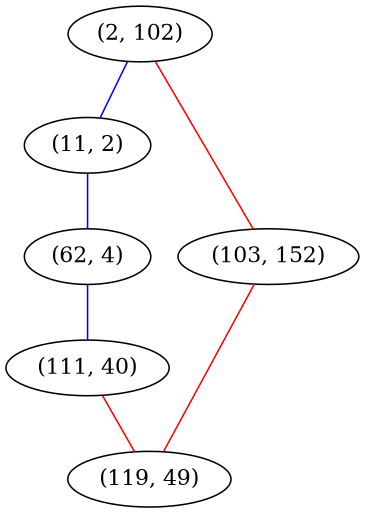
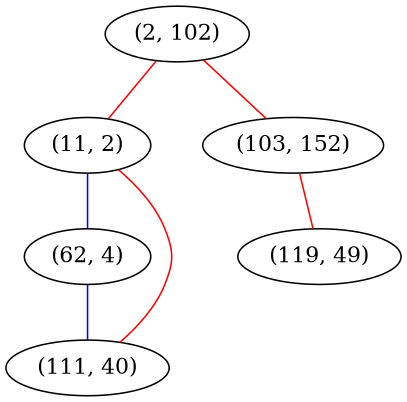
edge "(2, 102)" -- "(11, 2)": color blue -> red
edge "(111, 40)" -- "(119, 49)": now "(111, 40)" -- "(11, 2)"
